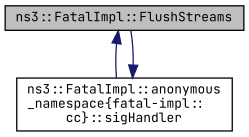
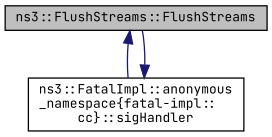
node "ns3::FatalImpl::FlushStreams": label "ns3::FatalImpl::FlushStreams" -> "ns3::FlushStreams::FlushStreams"
